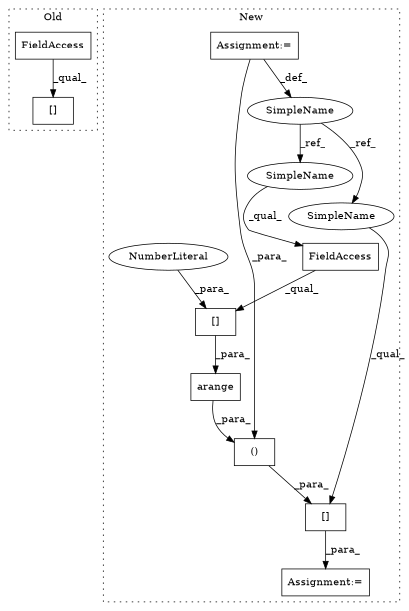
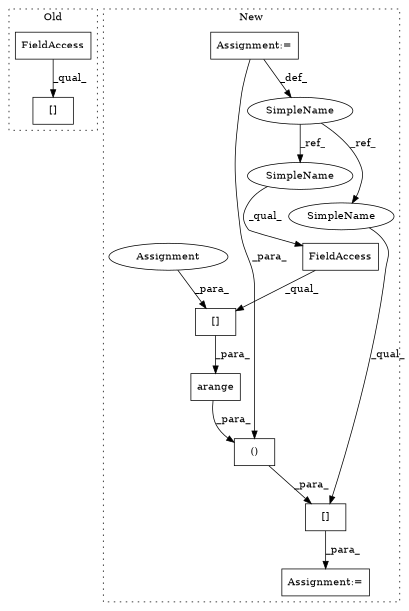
node "NumberLiteral": label "NumberLiteral" -> "Assignment"
